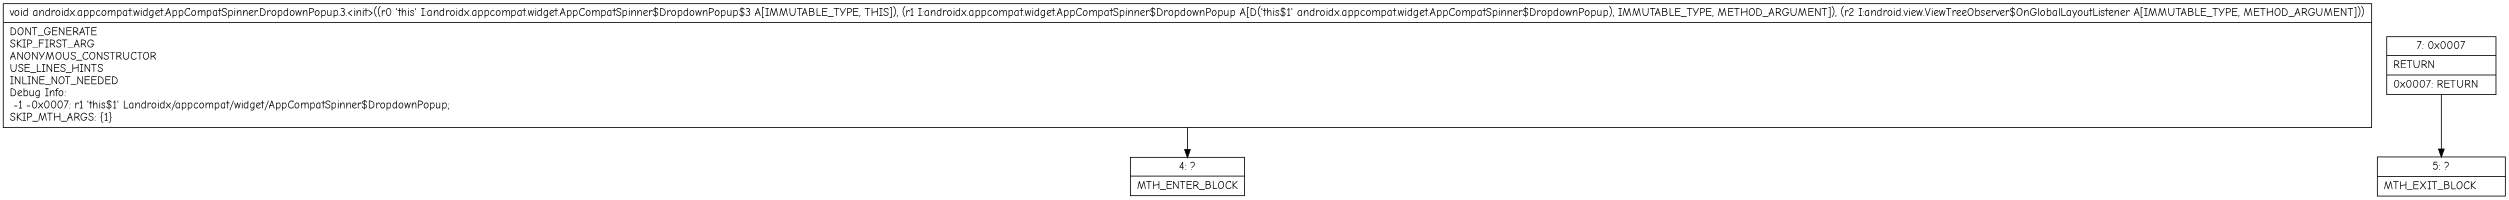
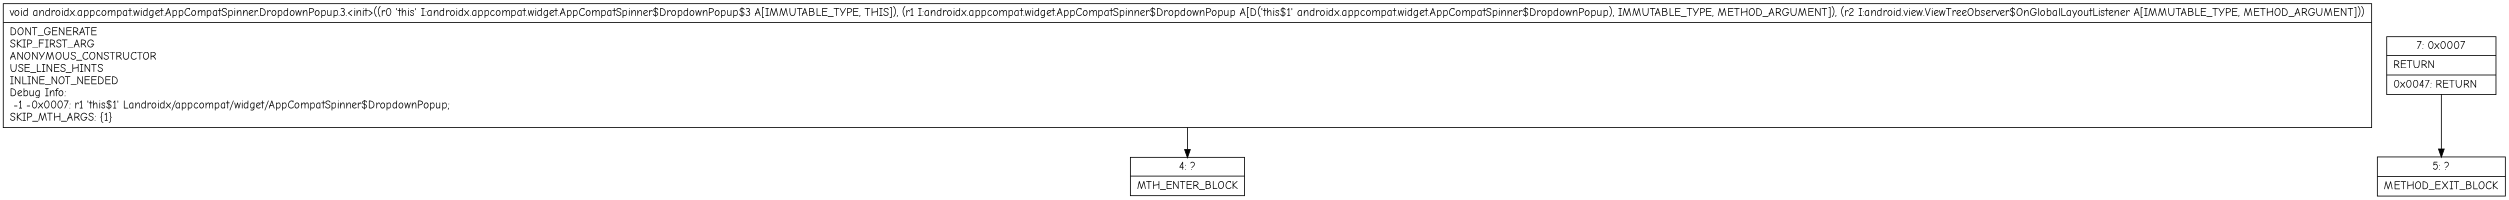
node "7: 0x0007": text "0x0007: RETURN" -> "0x0047: RETURN"
node "5: ?": text "MTH_EXIT_BLOCK" -> "METHOD_EXIT_BLOCK"
